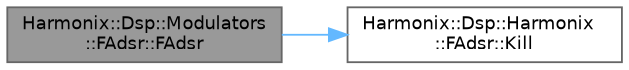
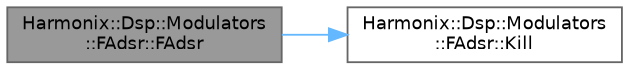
node "Harmonix::Dsp::Harmonix ::FAdsr::Kill": label "Harmonix::Dsp::Harmonix ::FAdsr::Kill" -> "Harmonix::Dsp::Modulators ::FAdsr::Kill"
